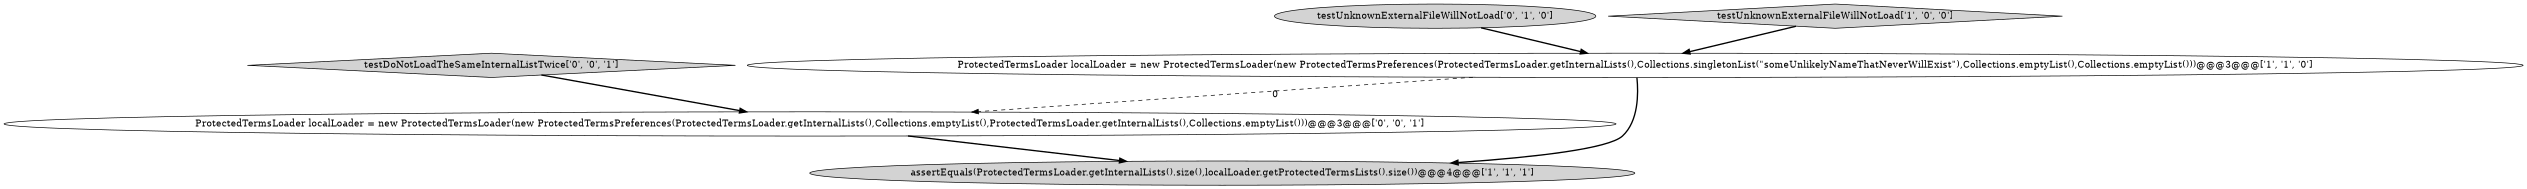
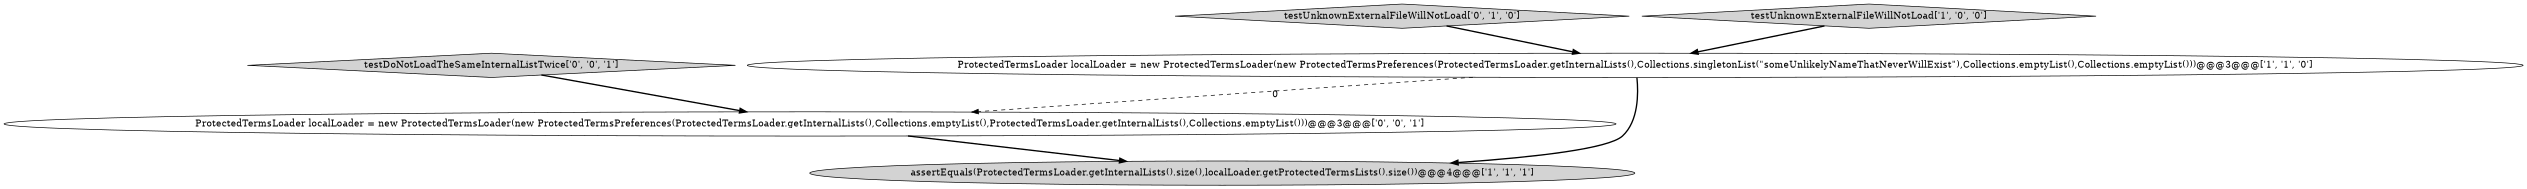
node "testUnknownExternalFileWillNotLoad['0', '1', '0']": shape ellipse -> diamond
